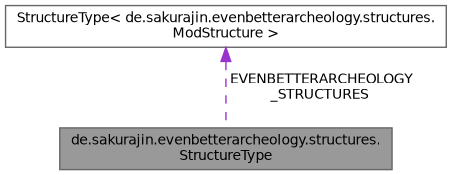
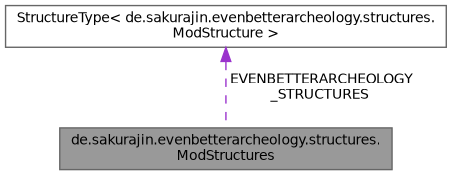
node "de.sakurajin.evenbetterarcheology.structures. StructureType": label "de.sakurajin.evenbetterarcheology.structures. StructureType" -> "de.sakurajin.evenbetterarcheology.structures. ModStructures"
